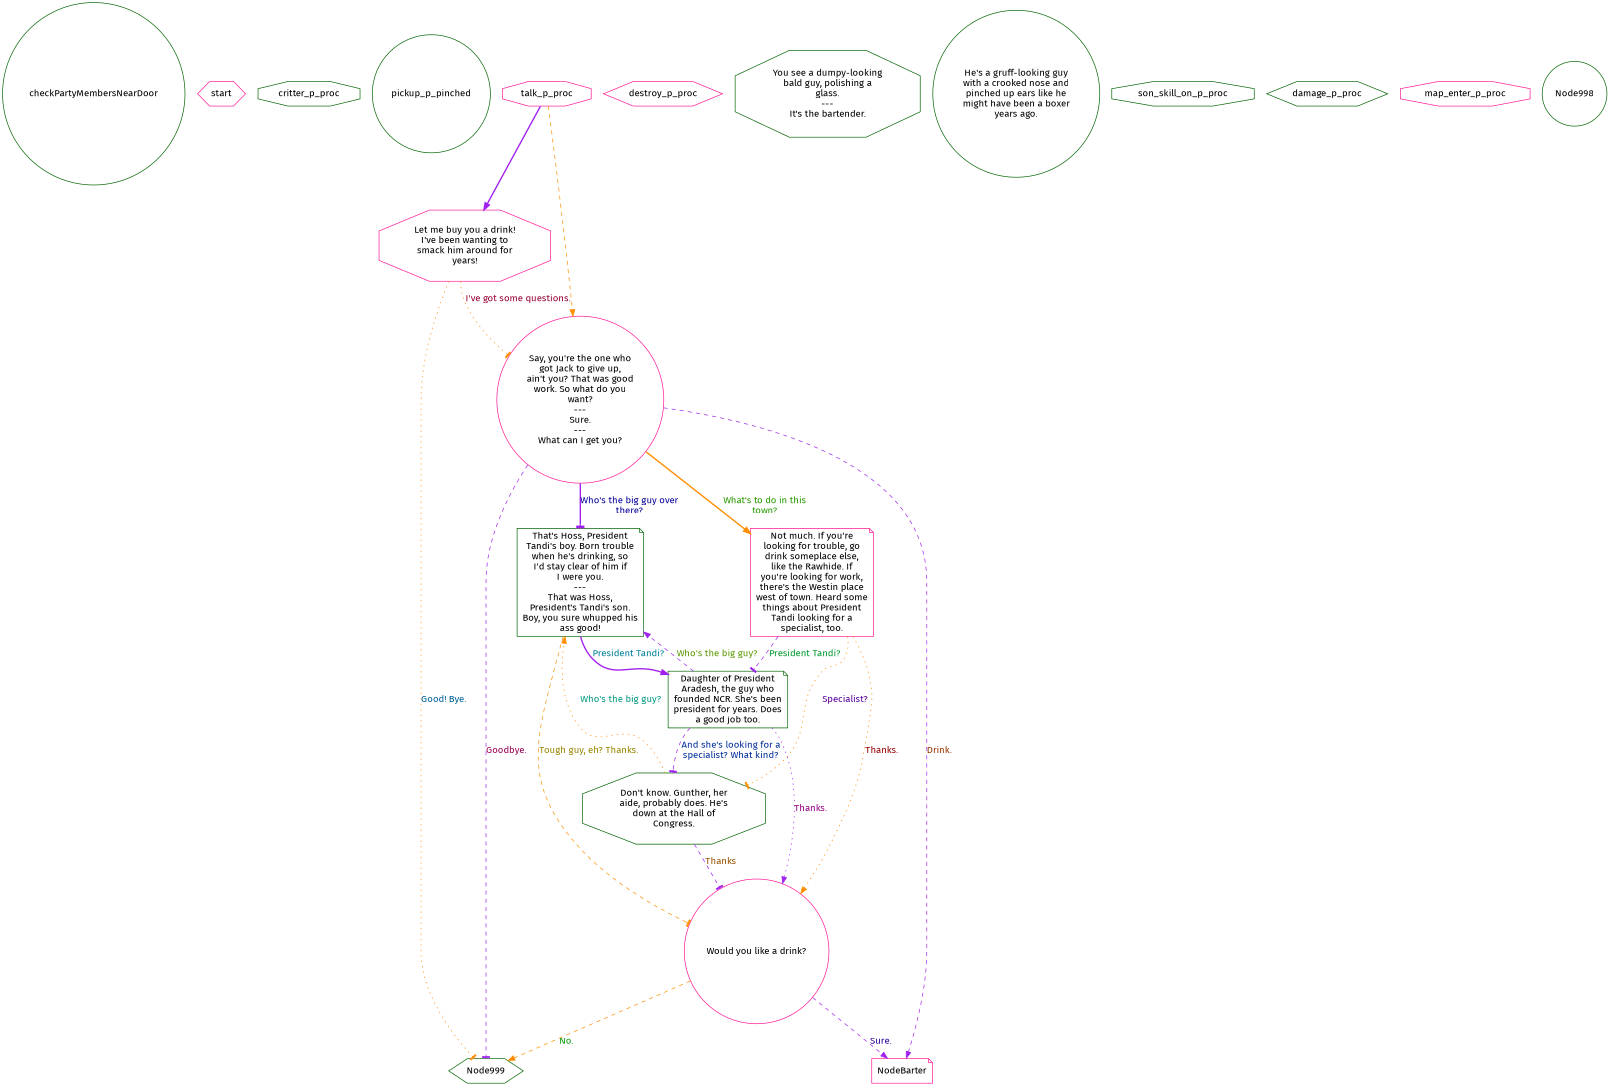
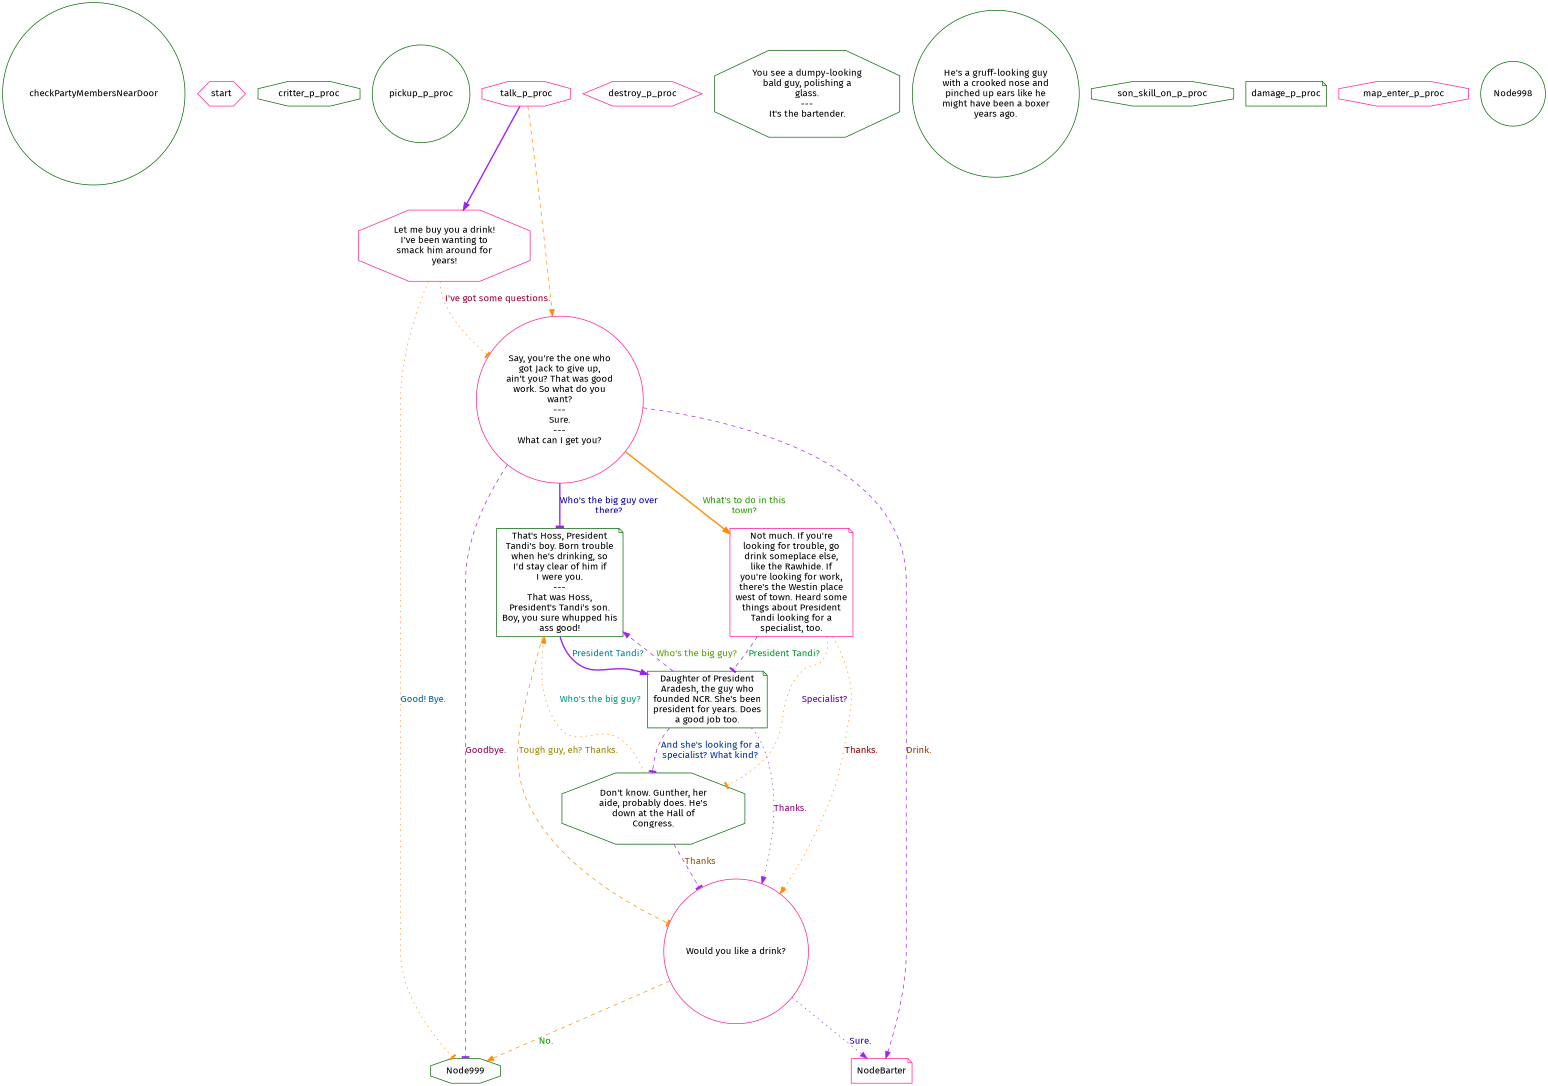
node "pickup_p_pinched": label "pickup_p_pinched" -> "pickup_p_proc"
node "damage_p_proc": shape hexagon -> note
edge "Would you like a drink?" -> "NodeBarter": style dashed -> dotted
node "Node999": shape hexagon -> octagon
